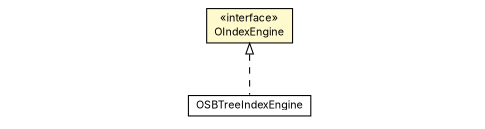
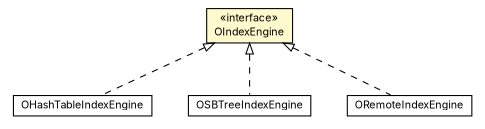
node "OHashTableIndexEngine": added
node "ORemoteIndexEngine": added
